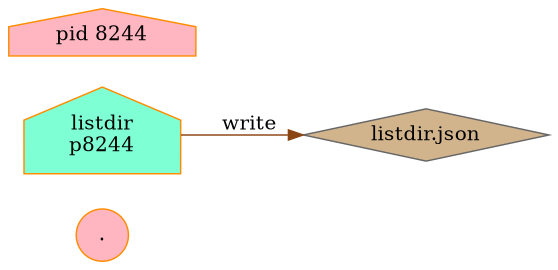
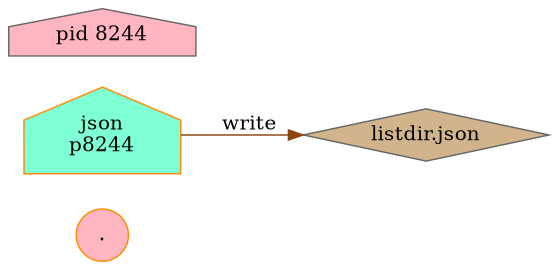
node "pid 8244": color darkorange -> gray40
node "listdir p8244": label "listdir p8244" -> "json p8244"
